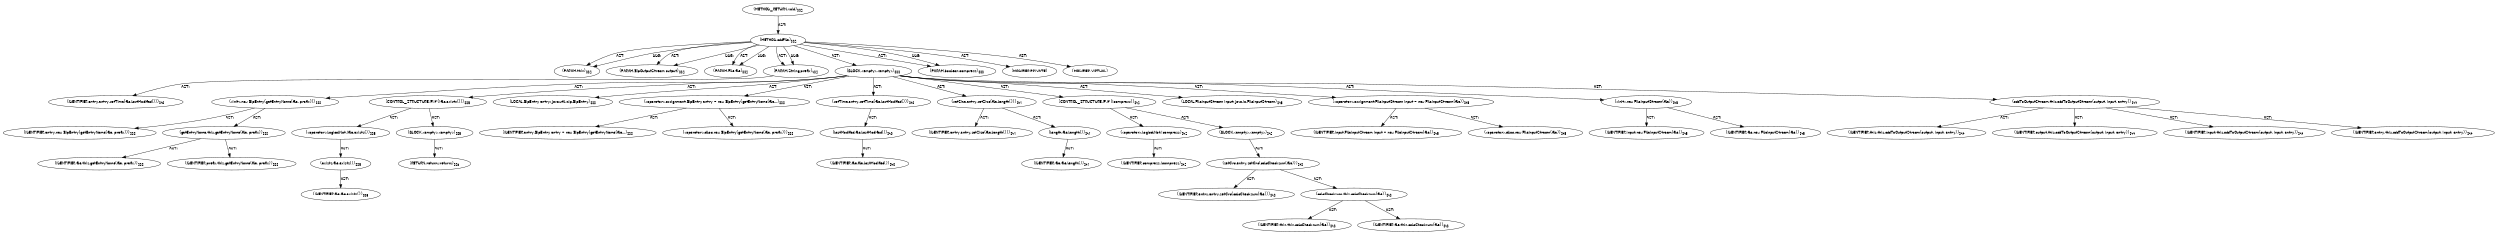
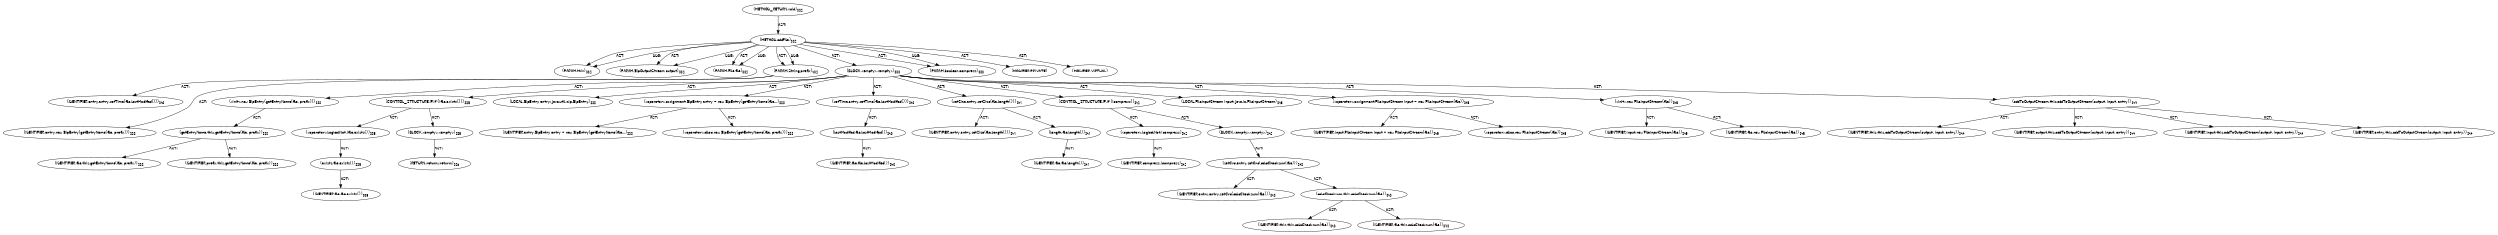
edge "(<init>,new ZipEntry(getEntryName(file, prefix)))" -> "(IDENTIFIER,entry,new ZipEntry(getEntryName(file, prefix)))": now "(PARAM,String prefix)" -> "(IDENTIFIER,entry,new ZipEntry(getEntryName(file, prefix)))"
node "(IDENTIFIER,file,this.calcChecksum(file))": text "343" -> "373"
